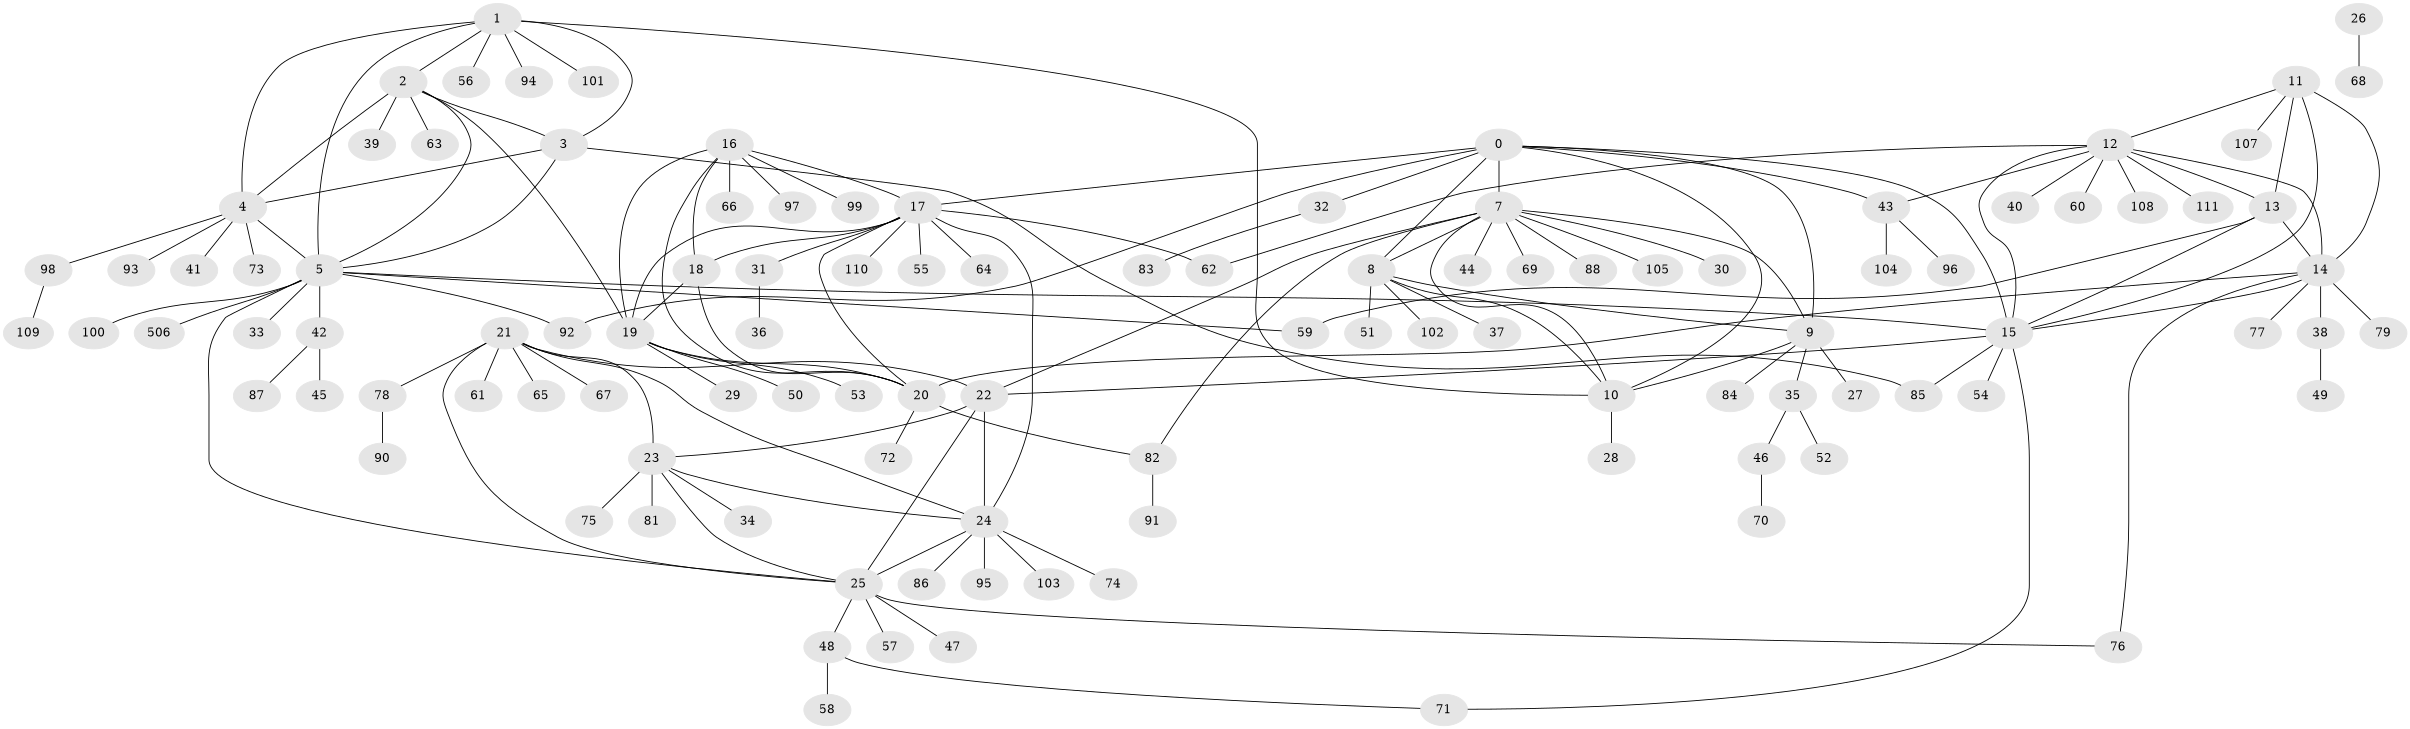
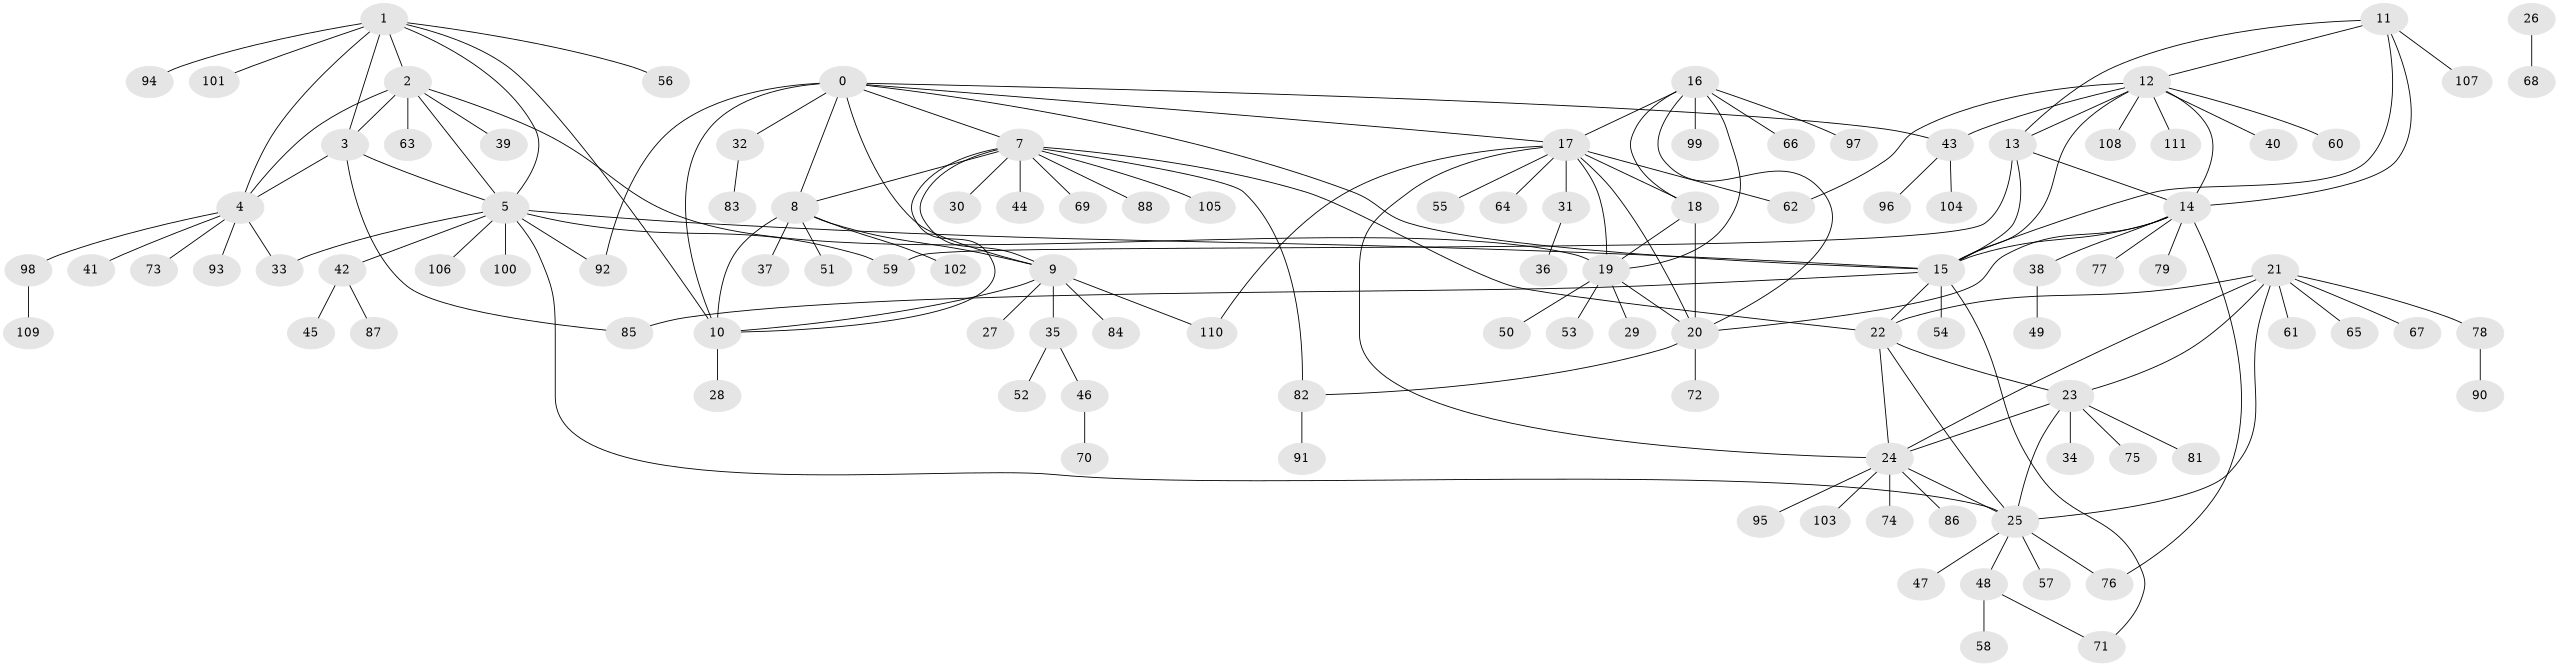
edge "4" -- "5": now "4" -- "33"
edge "9" -- "110": added
node "506": label "506" -> "106"
